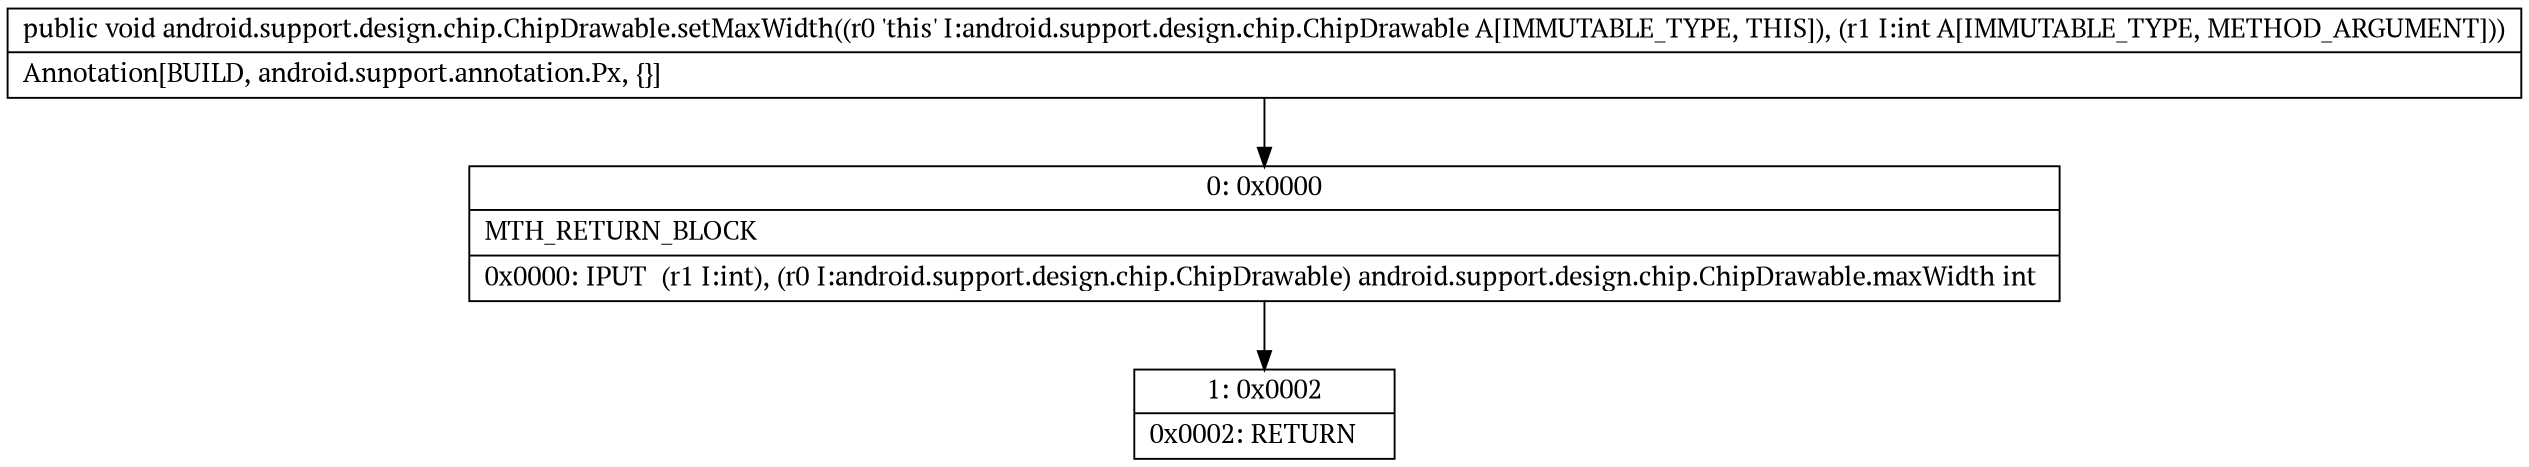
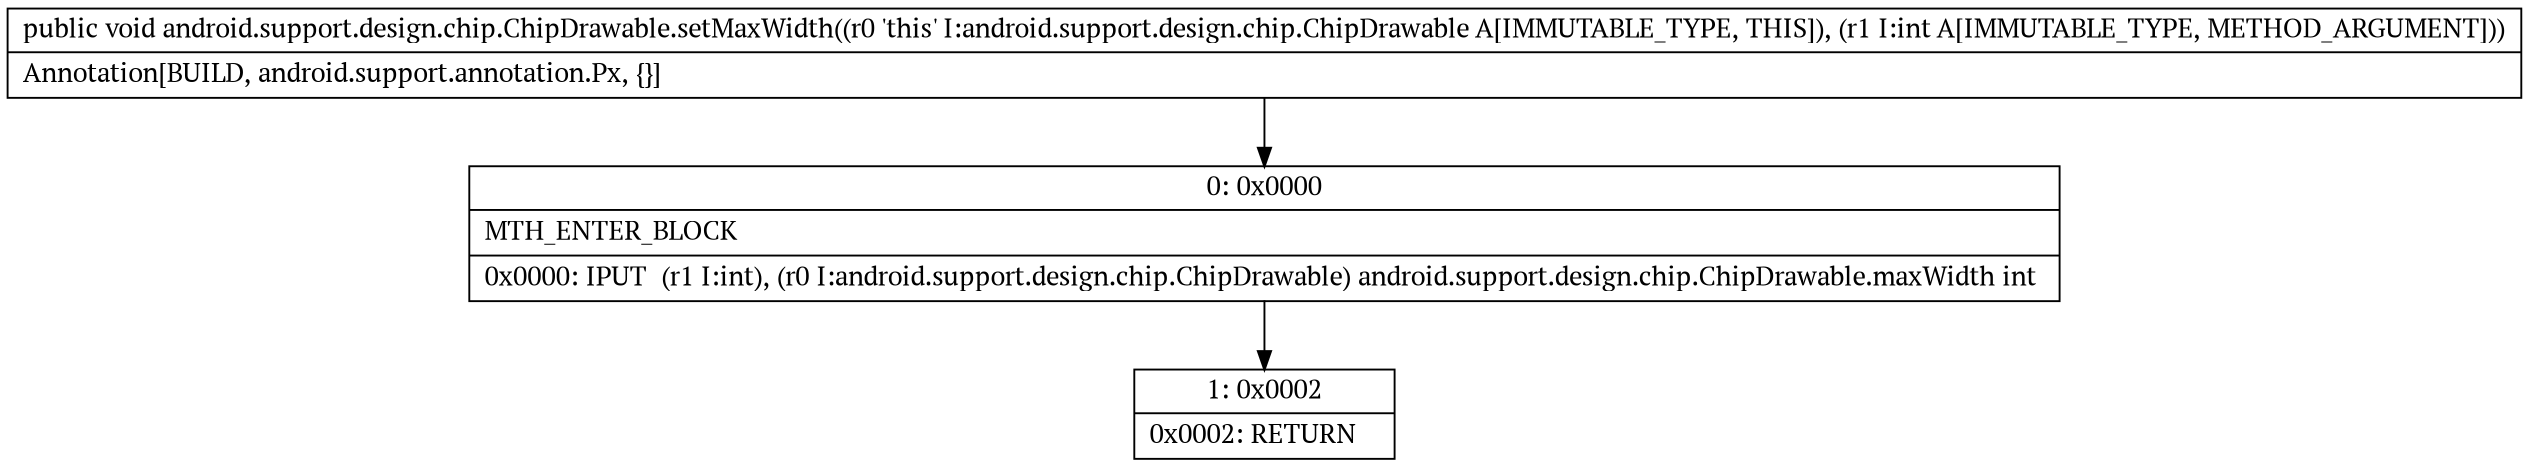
node "0: 0x0000": text "MTH_RETURN_BLOCK" -> "MTH_ENTER_BLOCK"
